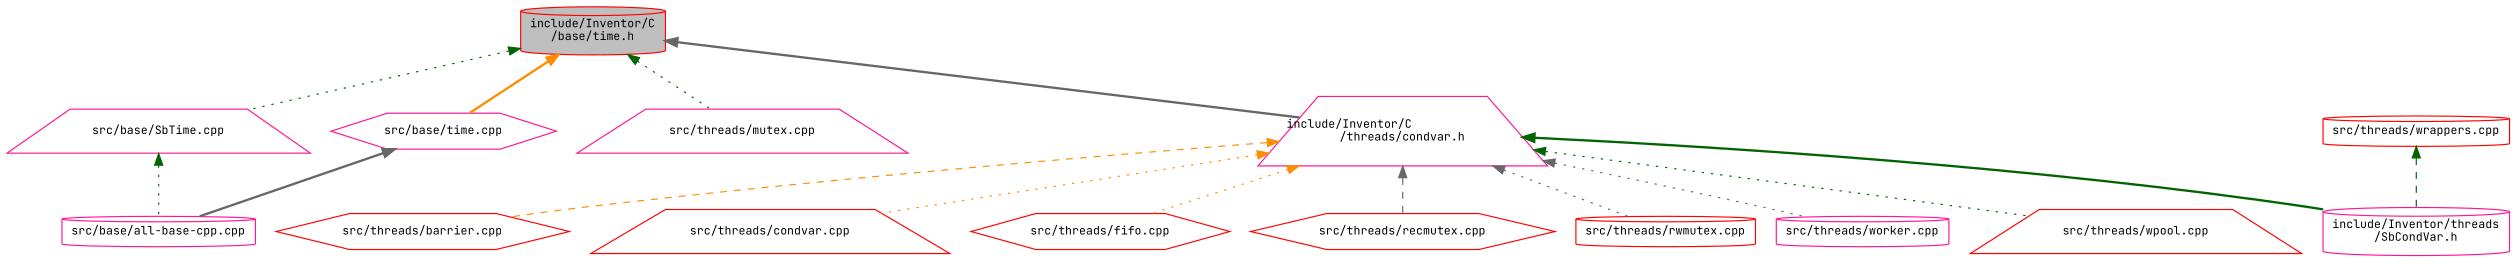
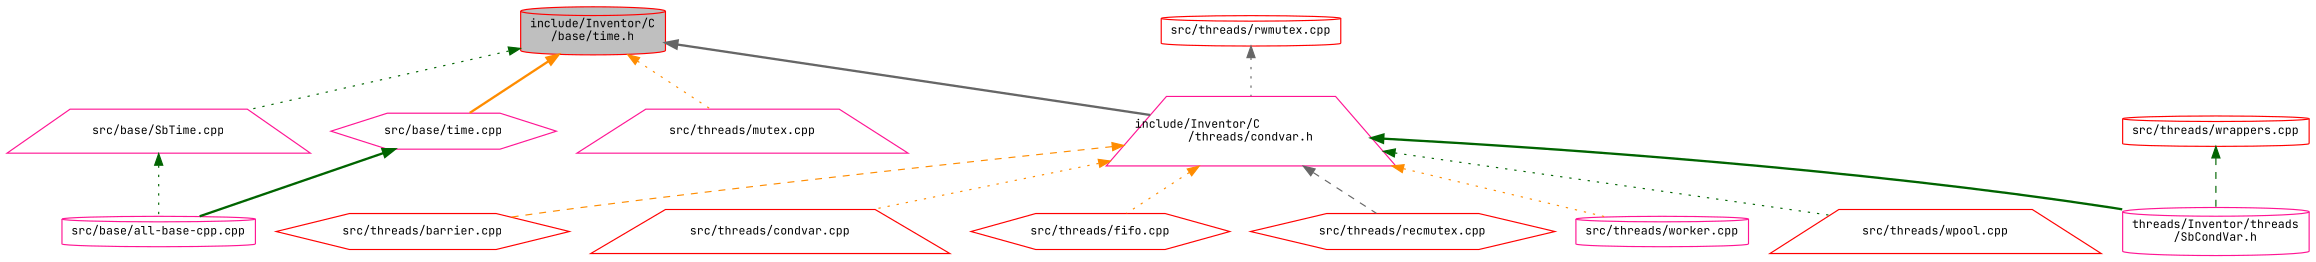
edge "src/threads/mutex.cpp" -> "include/Inventor/C /base/time.h": color darkgreen -> darkorange
edge "src/base/all-base-cpp.cpp" -> "src/base/time.cpp": color gray40 -> darkgreen
edge "src/threads/worker.cpp" -> "include/Inventor/C /threads/condvar.h": color gray40 -> darkorange
edge "src/threads/rwmutex.cpp" -> "include/Inventor/C /threads/condvar.h": reversed
node "include/Inventor/threads /SbCondVar.h": label "include/Inventor/threads /SbCondVar.h" -> "threads/Inventor/threads /SbCondVar.h"
